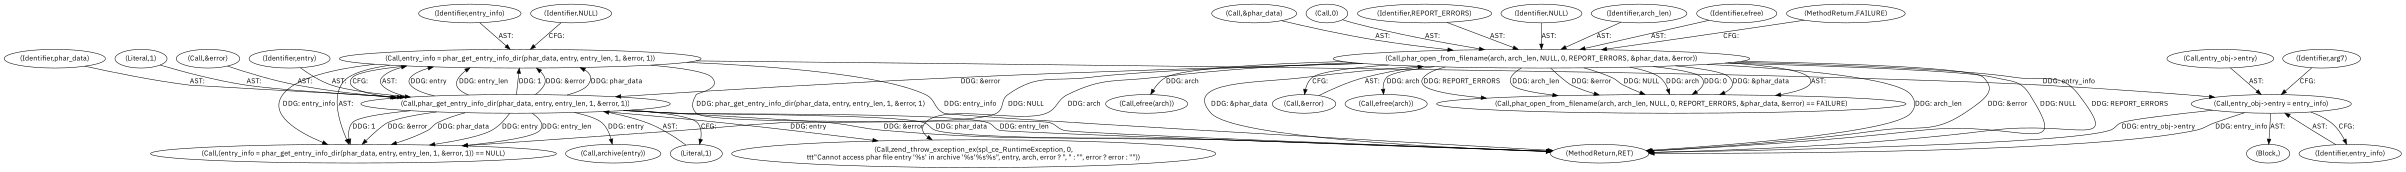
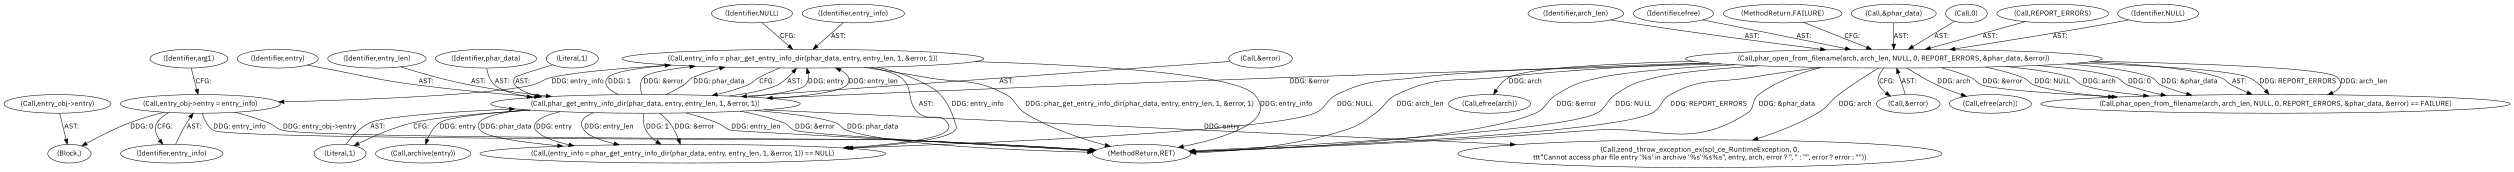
node "(Identifier,REPORT_ERRORS)": label "(Identifier,REPORT_ERRORS)" -> "(Call,REPORT_ERRORS)"
node "(Identifier,entry_len)": added
node "(Identifier,arg7)": label "(Identifier,arg7)" -> "(Identifier,arg1)"
edge "(Call,entry_obj->entry)" -> "(Call,entry_obj->entry = entry_info)": now "(Call,entry_obj->entry)" -> "(Block,)"
edge "(Call,entry_obj->entry = entry_info)" -> "(Block,)": label "AST: " -> "DDG: 0"
